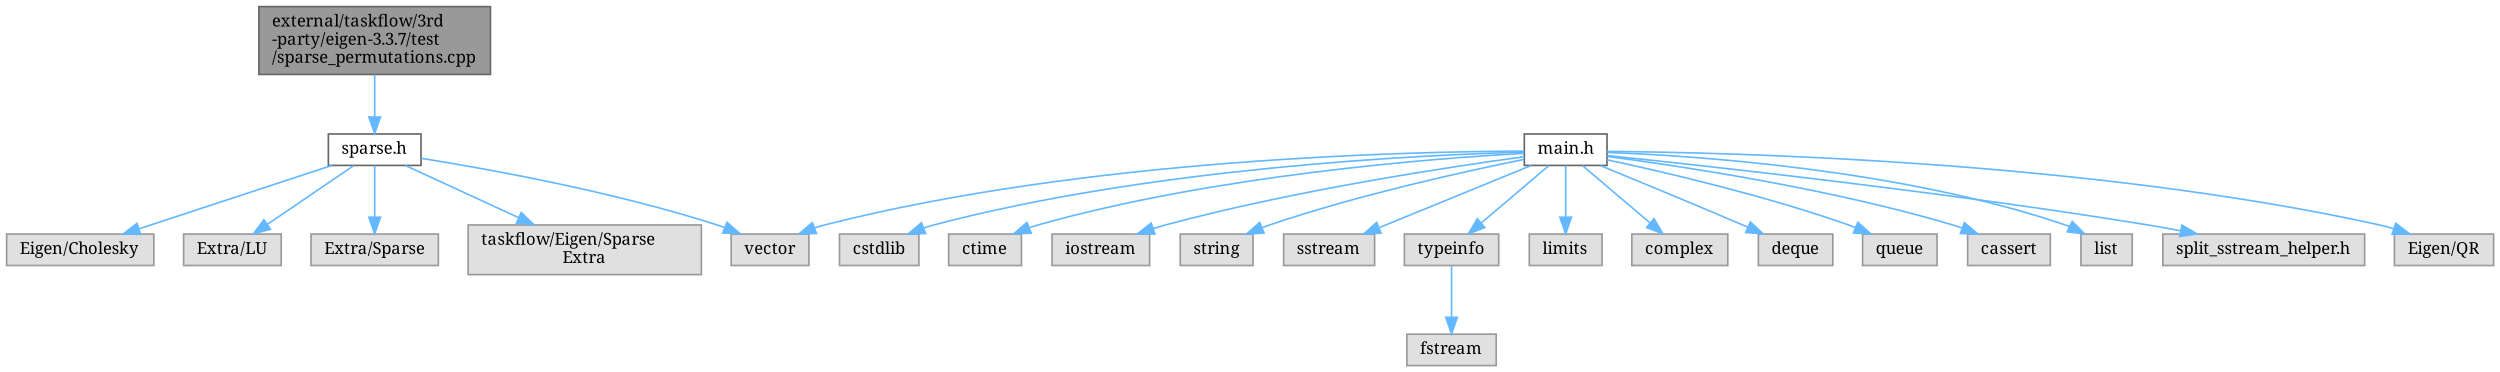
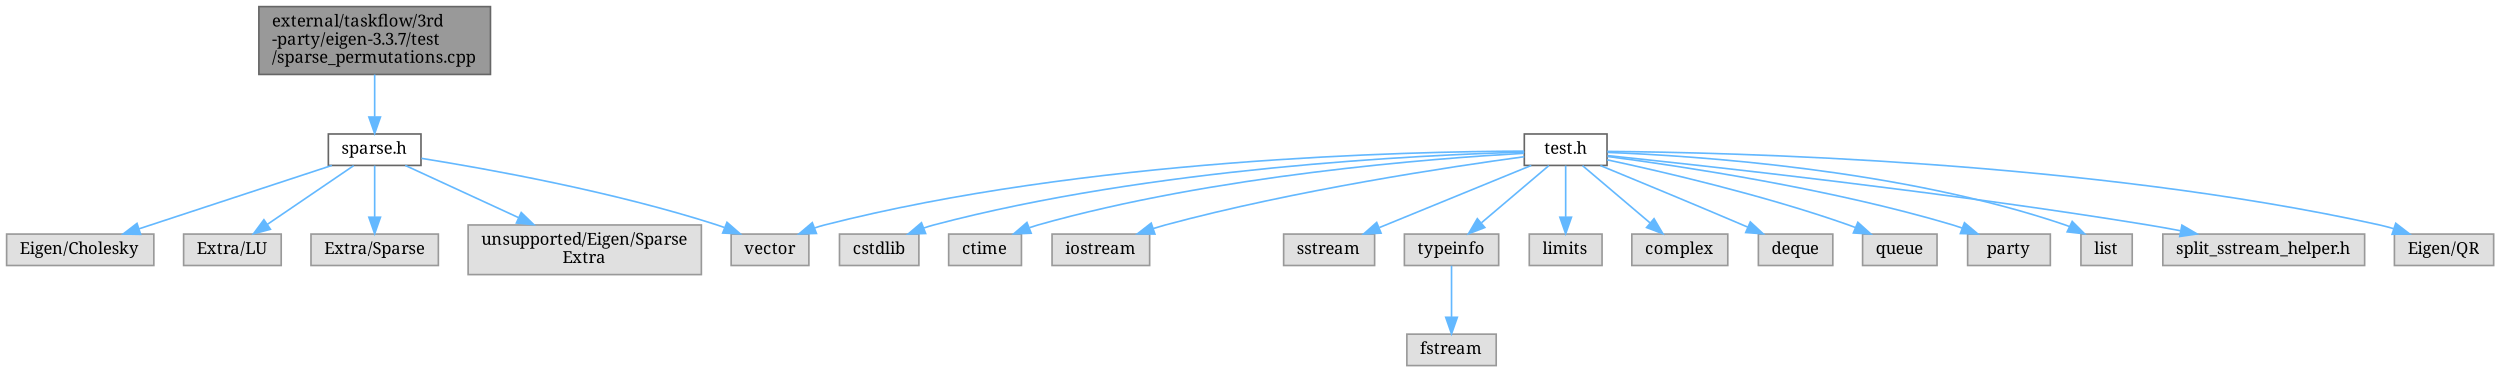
node "main.h": label "main.h" -> "test.h"
node "taskflow/Eigen/Sparse Extra": label "taskflow/Eigen/Sparse Extra" -> "unsupported/Eigen/Sparse Extra"
node "string": removed
node "cassert": label "cassert" -> "party"
